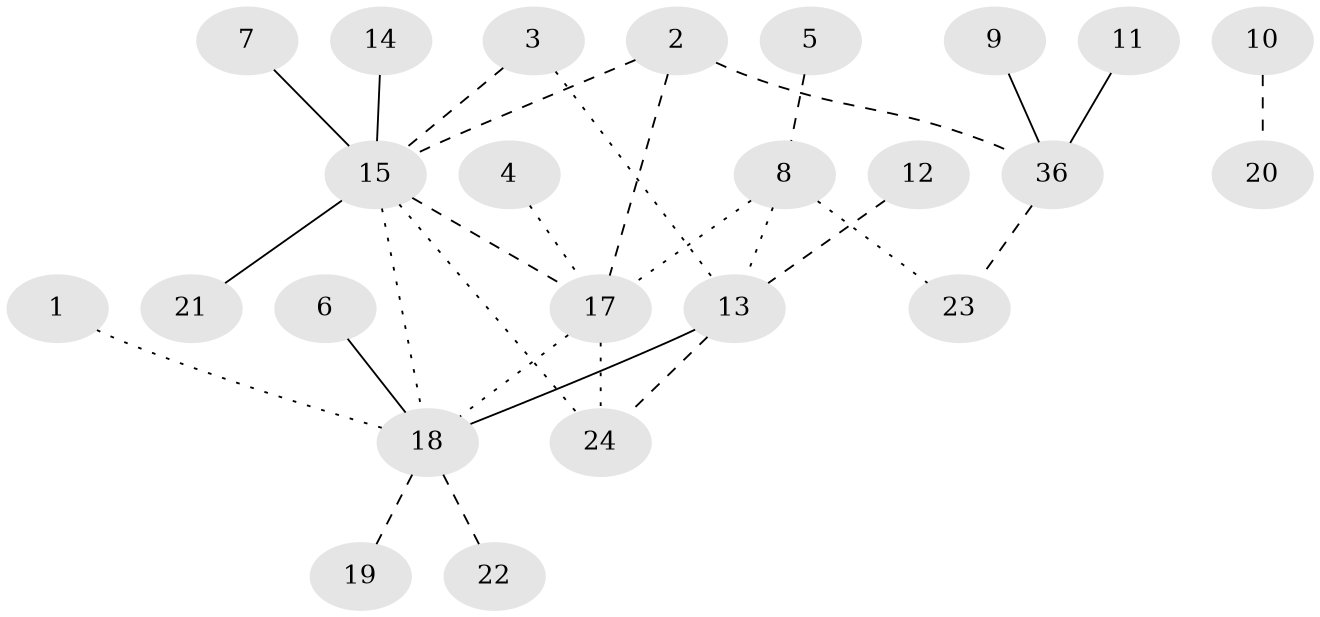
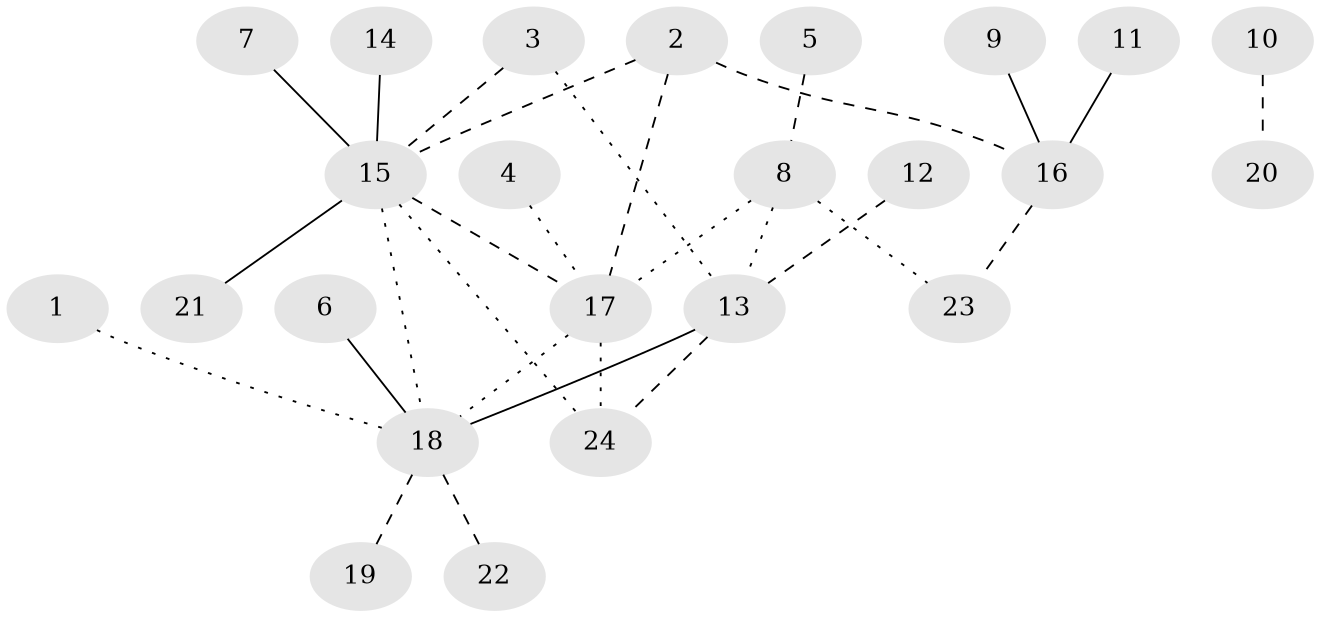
node "36": label "36" -> "16"
